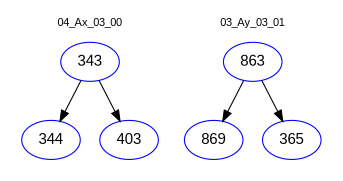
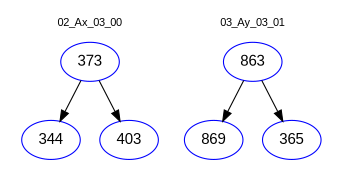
cluster "04_Ax_03_00": label "04_Ax_03_00" -> "02_Ax_03_00"
node "343": label "343" -> "373"
